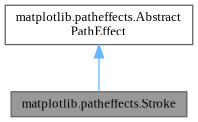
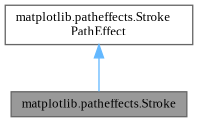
node "matplotlib.patheffects.Abstract PathEffect": label "matplotlib.patheffects.Abstract PathEffect" -> "matplotlib.patheffects.Stroke PathEffect"
